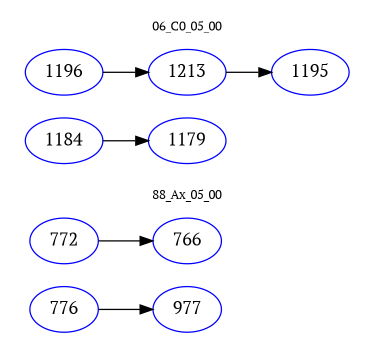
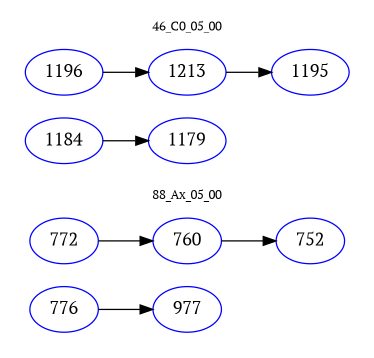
cluster "06_C0_05_00": label "06_C0_05_00" -> "46_C0_05_00"
node "766": label "766" -> "760"
node "752": added
